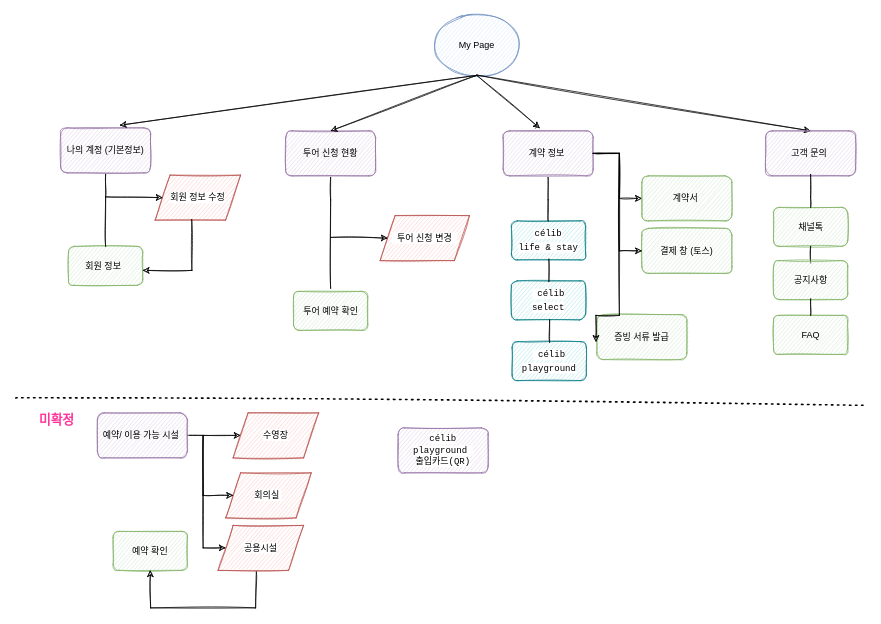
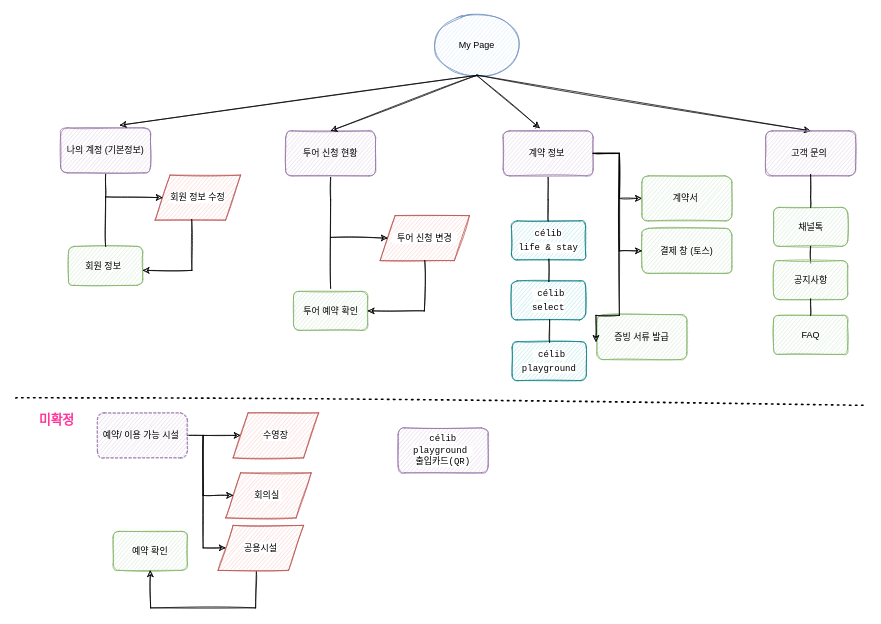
edge "투어 신청 변경" -> "투어 예약 확인": added
node "예약/ 이용 가능 시설": style solid -> dashed
